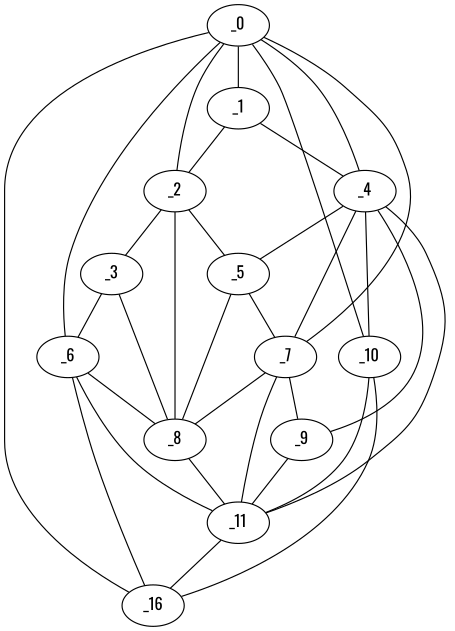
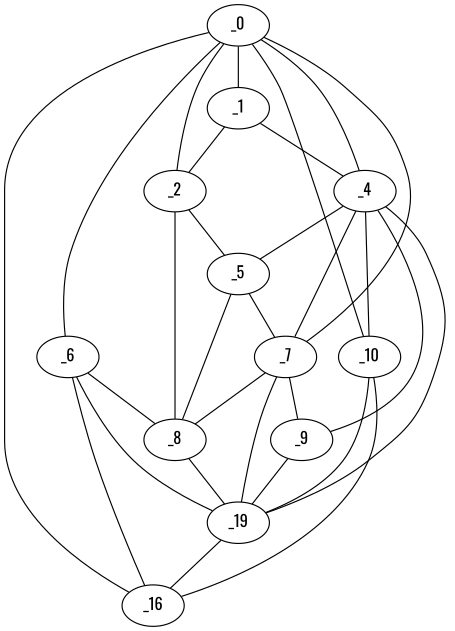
node "_3": removed
node "_11": label "_11" -> "_19"
